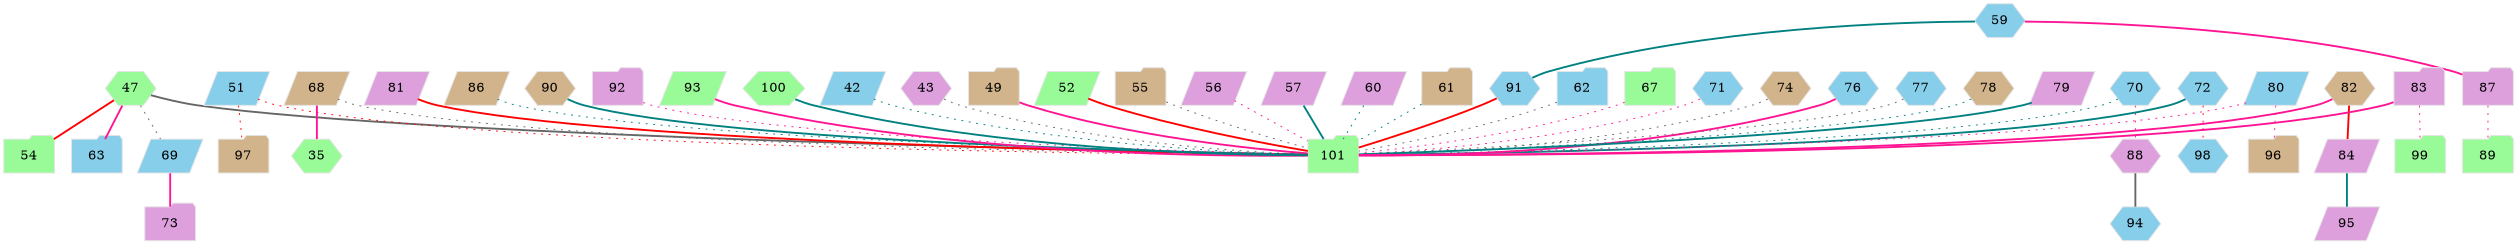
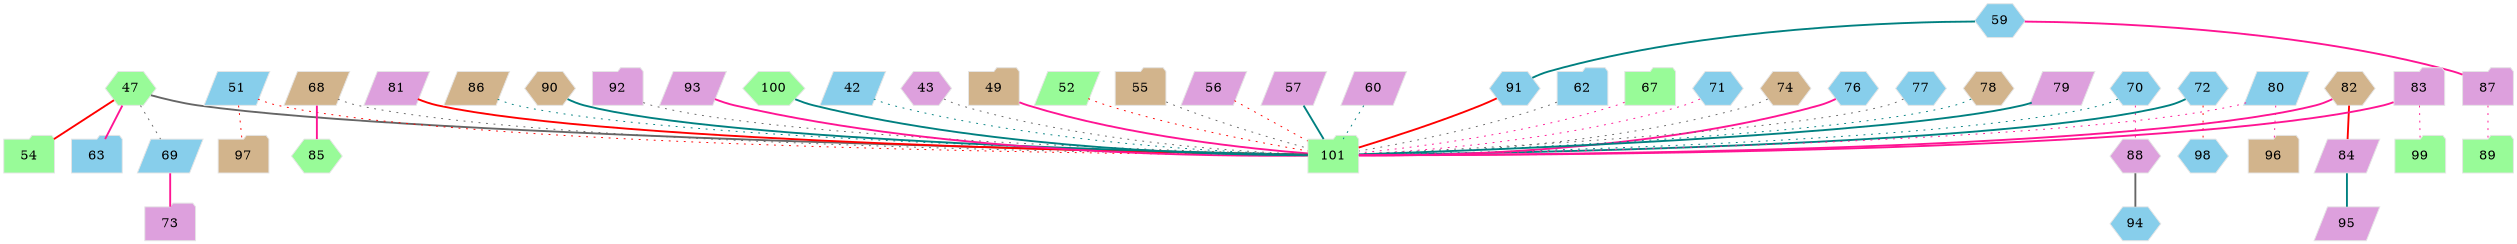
node "93": fillcolor palegreen -> plum
node "61": removed
edge "56" -- "101": color deeppink -> red
edge "52" -- "101": style bold -> dotted
edge "92" -- "101": color deeppink -> gray40
node "35": label "35" -> "85"
